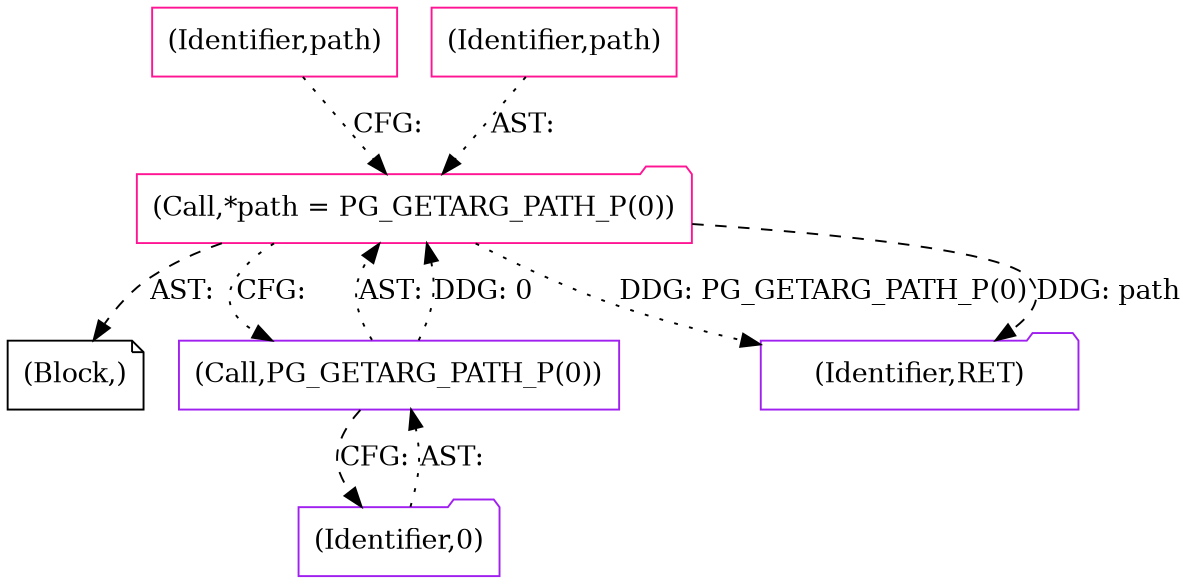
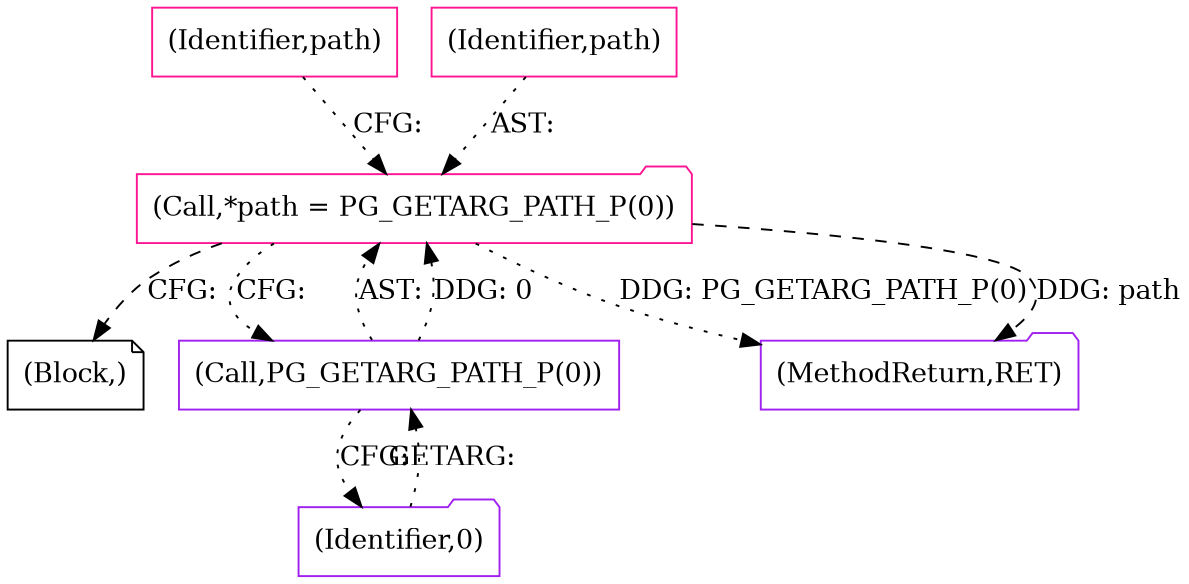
edge "(Call,*path = PG_GETARG_PATH_P(0))" -> "(Block,)": label "AST: " -> "CFG: "
node "(Identifier,RET)": label "(Identifier,RET)" -> "(MethodReturn,RET)"
edge "(Call,PG_GETARG_PATH_P(0))" -> "(Identifier,0)": style dashed -> dotted
edge "(Identifier,0)" -> "(Call,PG_GETARG_PATH_P(0))": label "AST: " -> "GETARG: "
